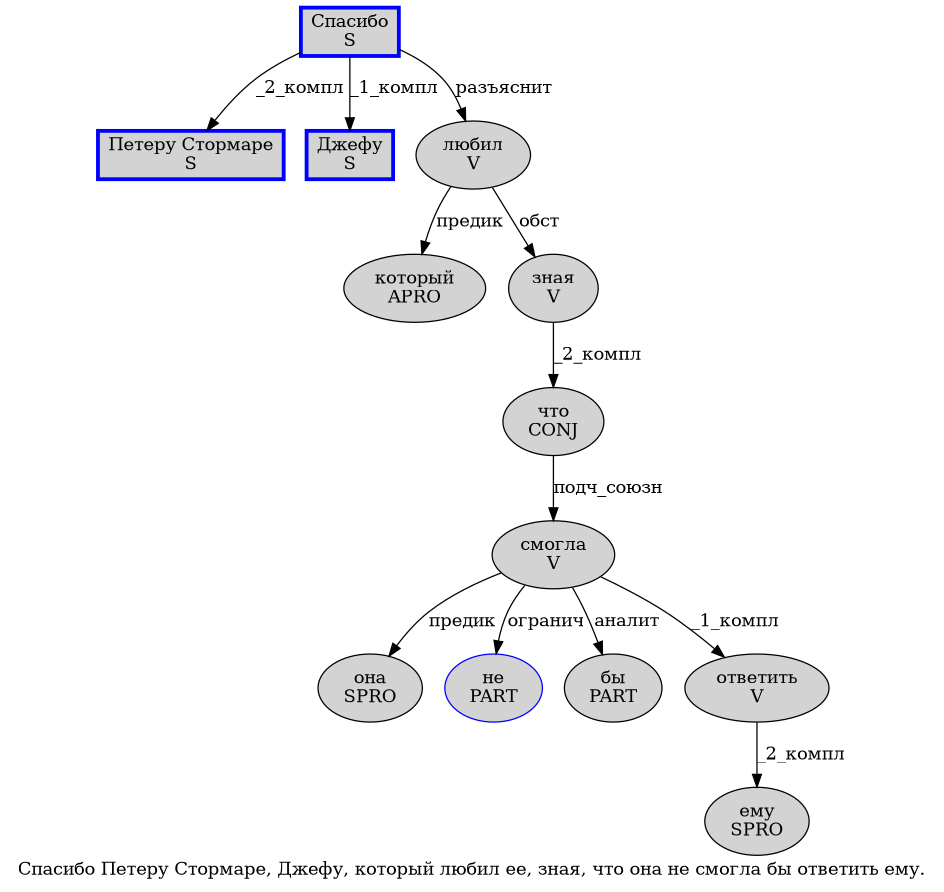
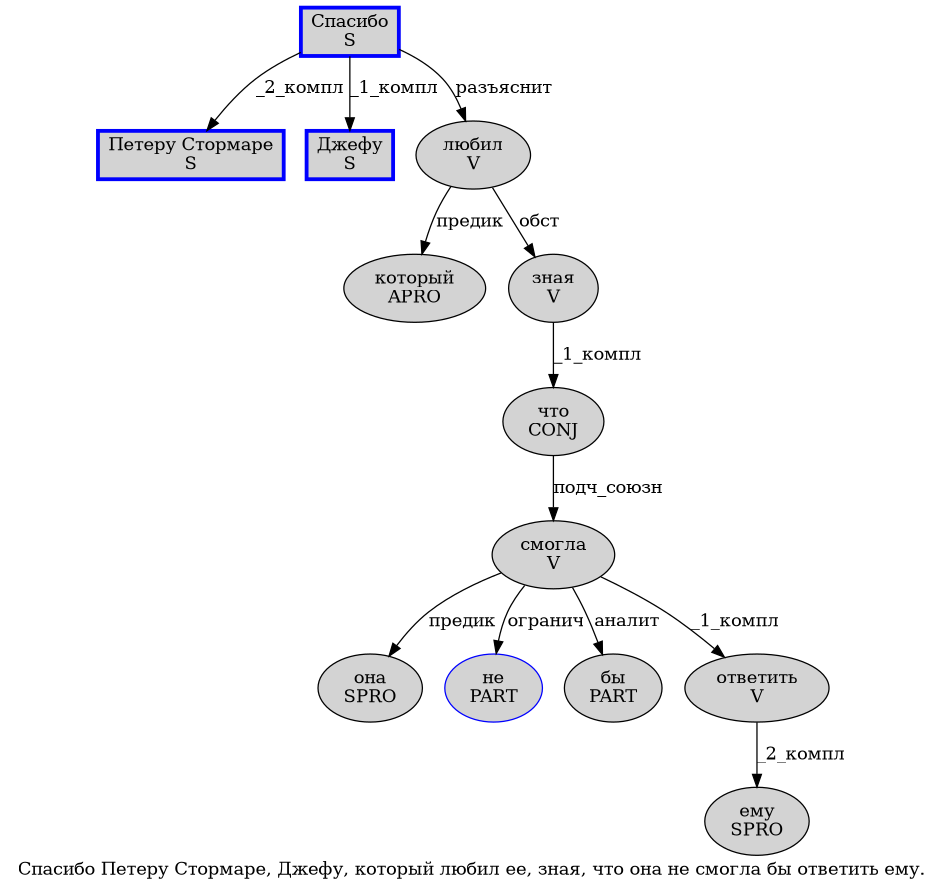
edge "зная V" -> "что CONJ": label "_2_компл" -> "_1_компл"
